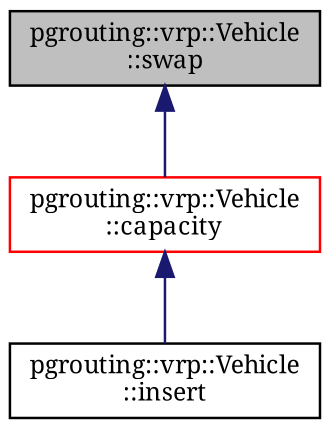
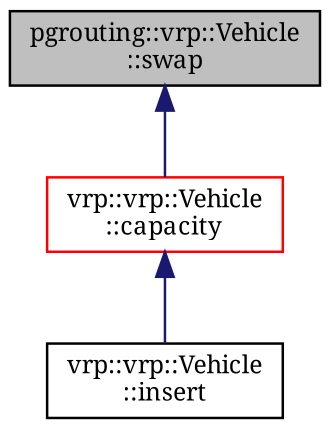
node "pgrouting::vrp::Vehicle ::capacity": label "pgrouting::vrp::Vehicle ::capacity" -> "vrp::vrp::Vehicle ::capacity"
node "pgrouting::vrp::Vehicle ::insert": label "pgrouting::vrp::Vehicle ::insert" -> "vrp::vrp::Vehicle ::insert"
